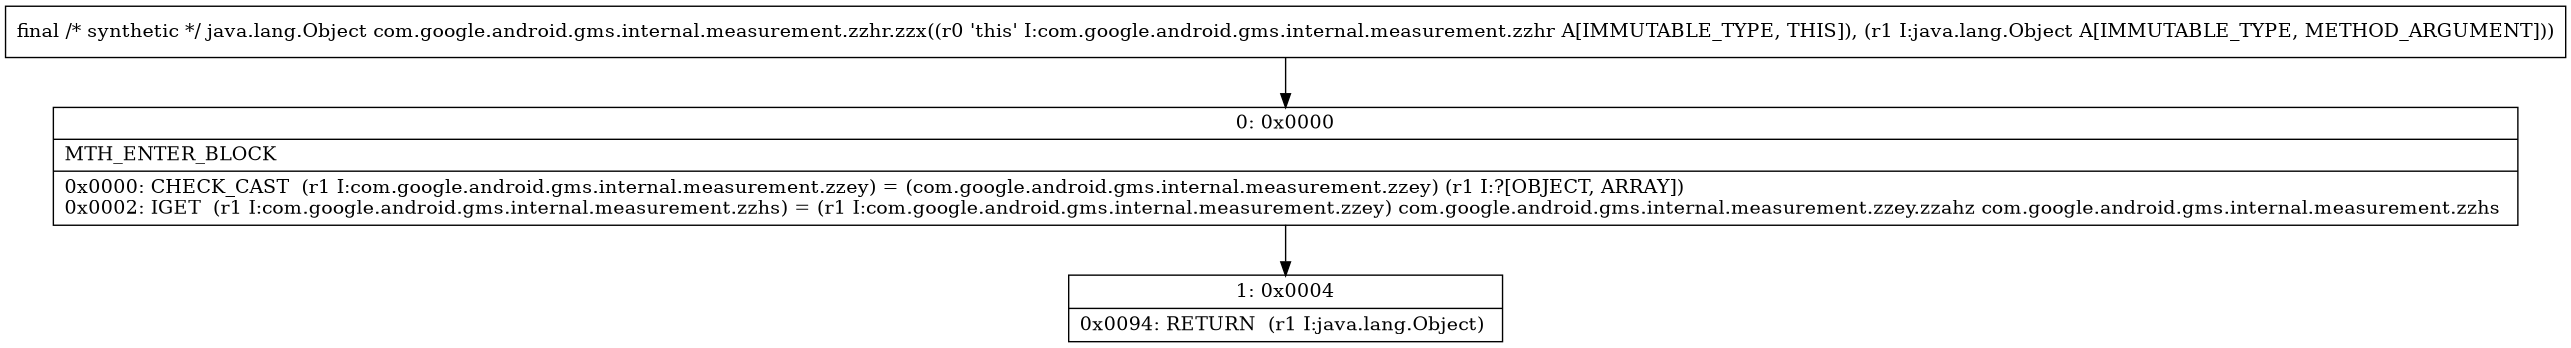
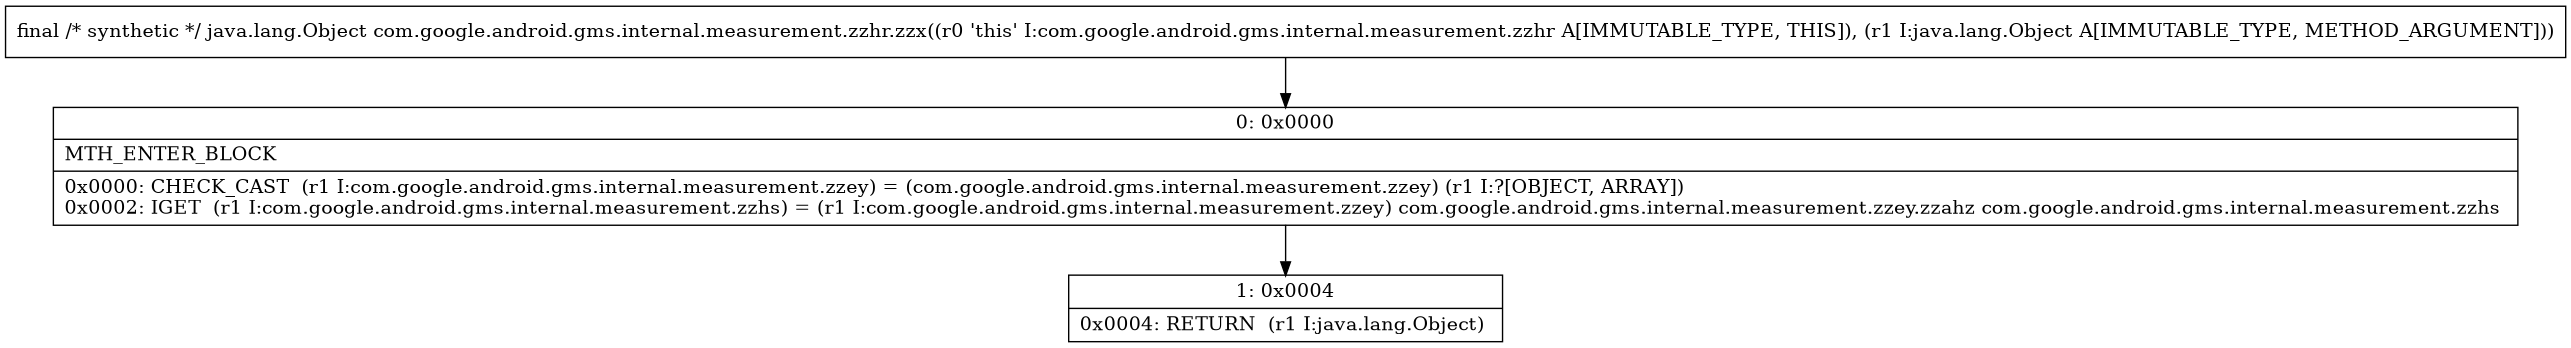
node "1: 0x0004": text "0x0094: RETURN  (r1 I:java.lang.Object)" -> "0x0004: RETURN  (r1 I:java.lang.Object)"
